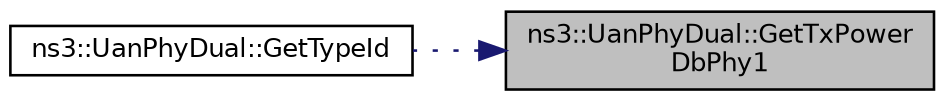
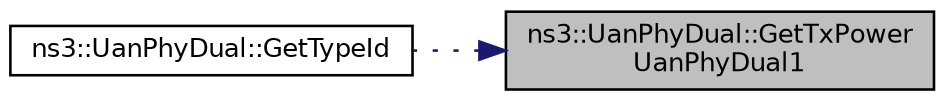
node "ns3::UanPhyDual::GetTxPower DbPhy1": label "ns3::UanPhyDual::GetTxPower DbPhy1" -> "ns3::UanPhyDual::GetTxPower UanPhyDual1"
